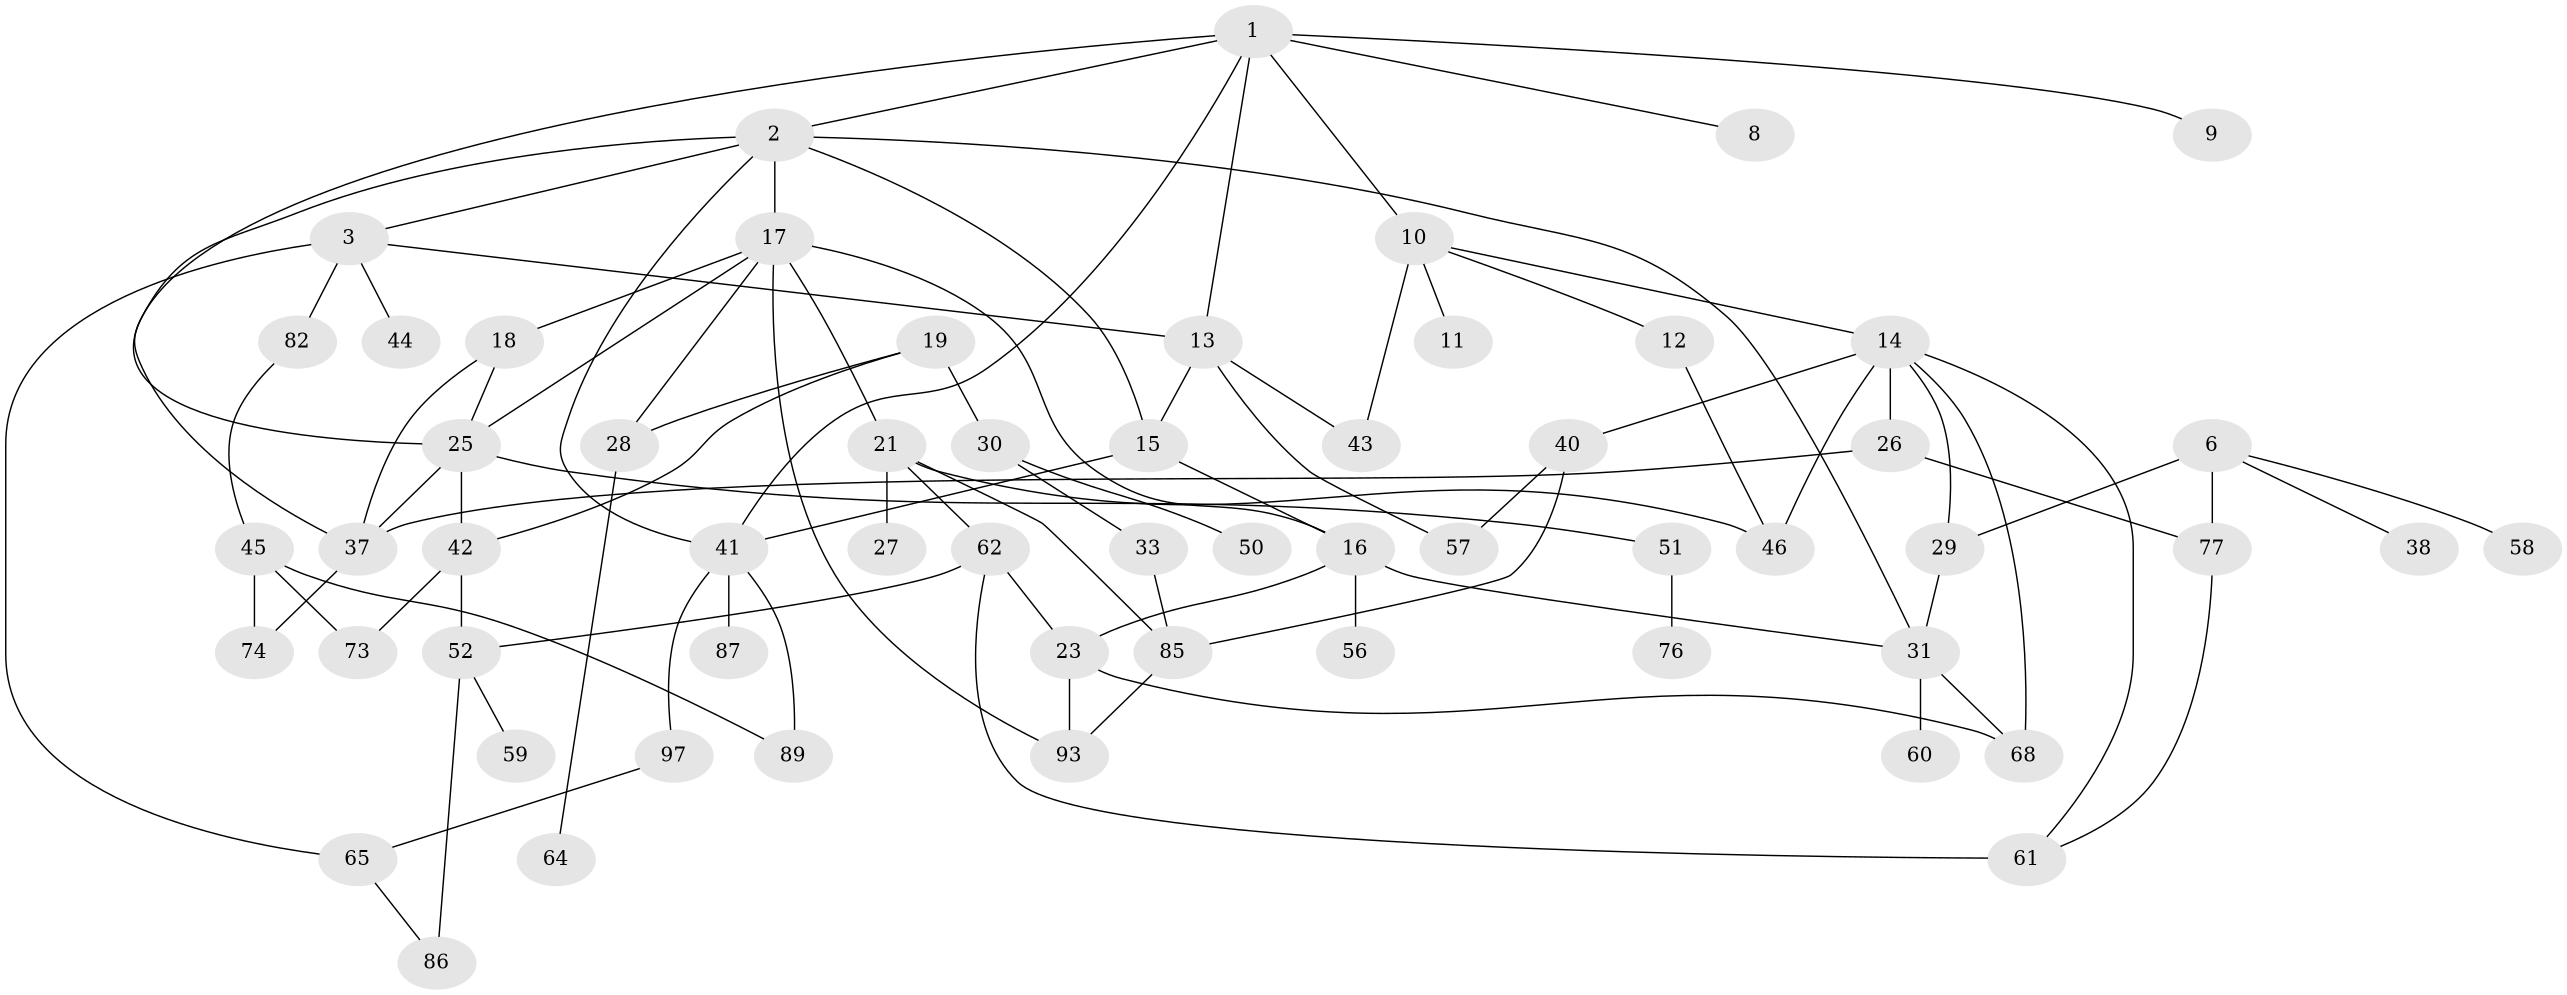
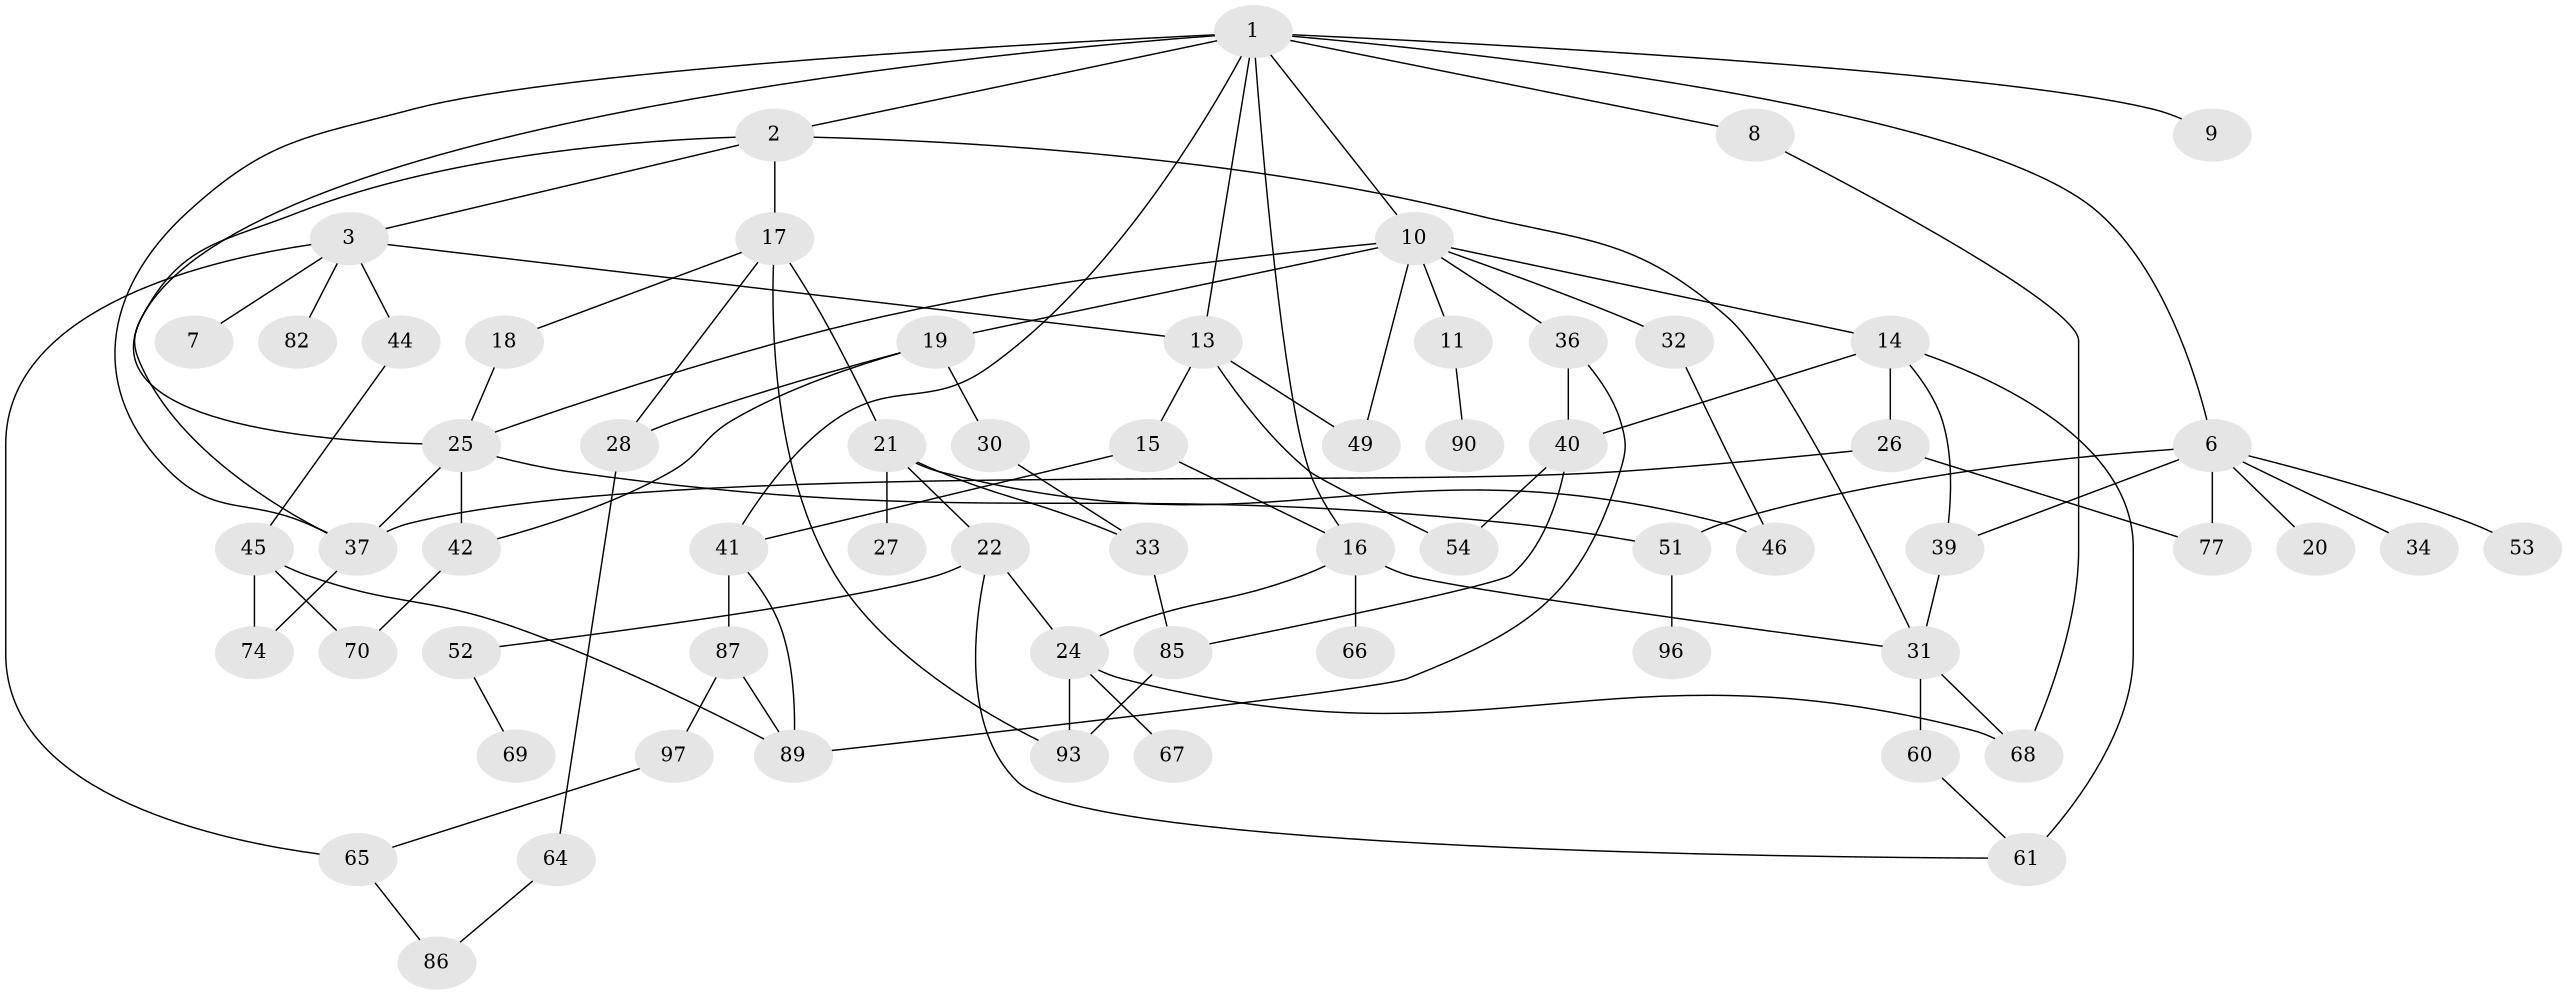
edge "1" -- "6": added
edge "2" -- "15": removed
edge "10" -- "19": added
node "7": added
edge "17" -- "25": now "10" -- "25"
node "36": added
node "12": label "12" -> "32"
edge "2" -- "41": removed
edge "17" -- "16": now "1" -- "16"
edge "18" -- "37": now "1" -- "37"
edge "82" -- "45": now "44" -- "45"
edge "14" -- "46": removed
node "43": label "43" -> "49"
node "90": added
edge "6" -- "51": added
edge "21" -- "85": now "21" -- "33"
edge "14" -- "68": now "8" -- "68"
node "62": label "62" -> "22"
node "50": removed
node "57": label "57" -> "54"
node "29": label "29" -> "39"
node "20": added
node "38": label "38" -> "34"
node "58": label "58" -> "53"
edge "42" -- "52": removed
edge "41" -- "97": now "87" -- "97"
node "73": label "73" -> "70"
node "23": label "23" -> "24"
node "56": label "56" -> "66"
node "76": label "76" -> "96"
edge "87" -- "89": added
edge "77" -- "61": now "60" -- "61"
node "59": label "59" -> "69"
node "67": added
edge "52" -- "86": now "64" -- "86"
